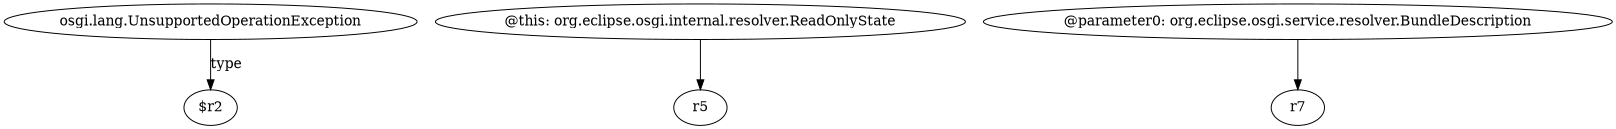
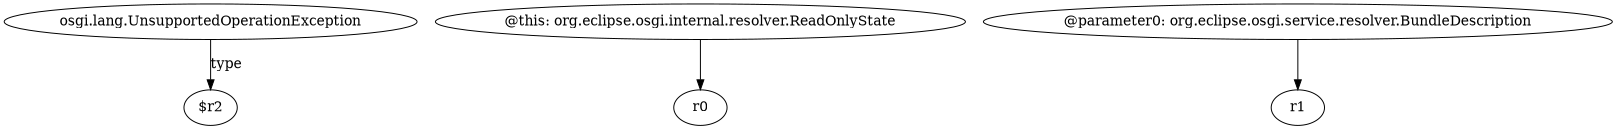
node "r5": label "r5" -> "r0"
node "r7": label "r7" -> "r1"
